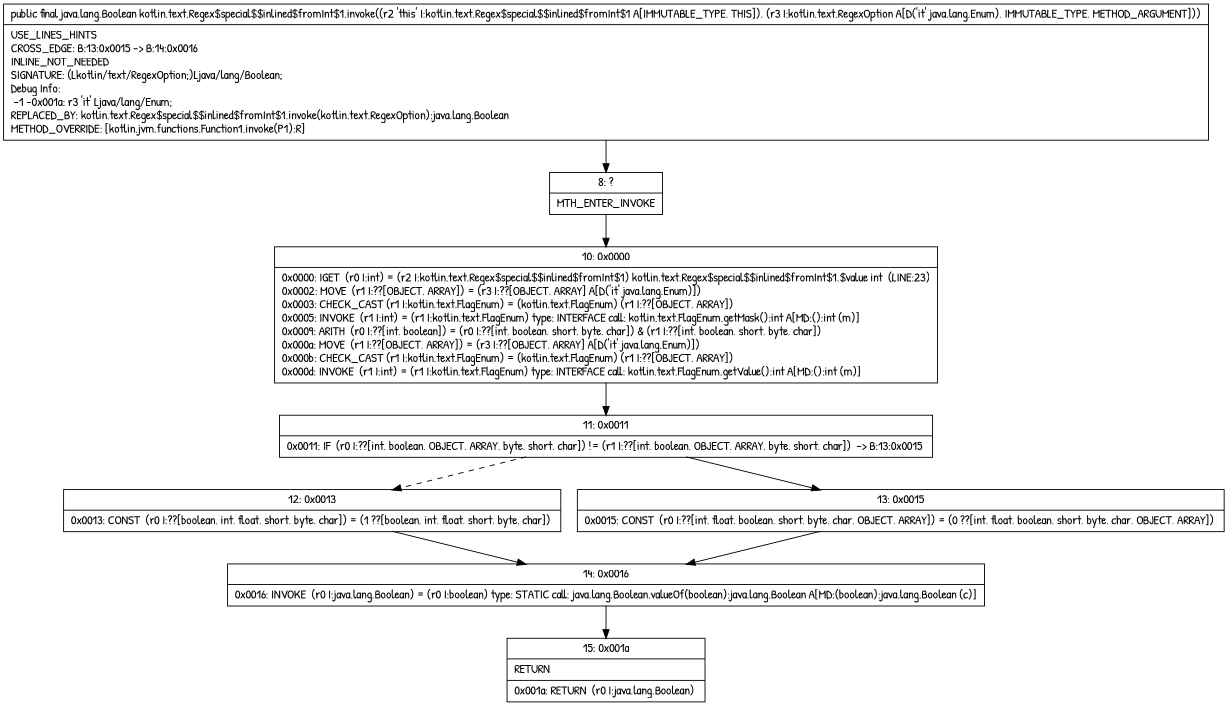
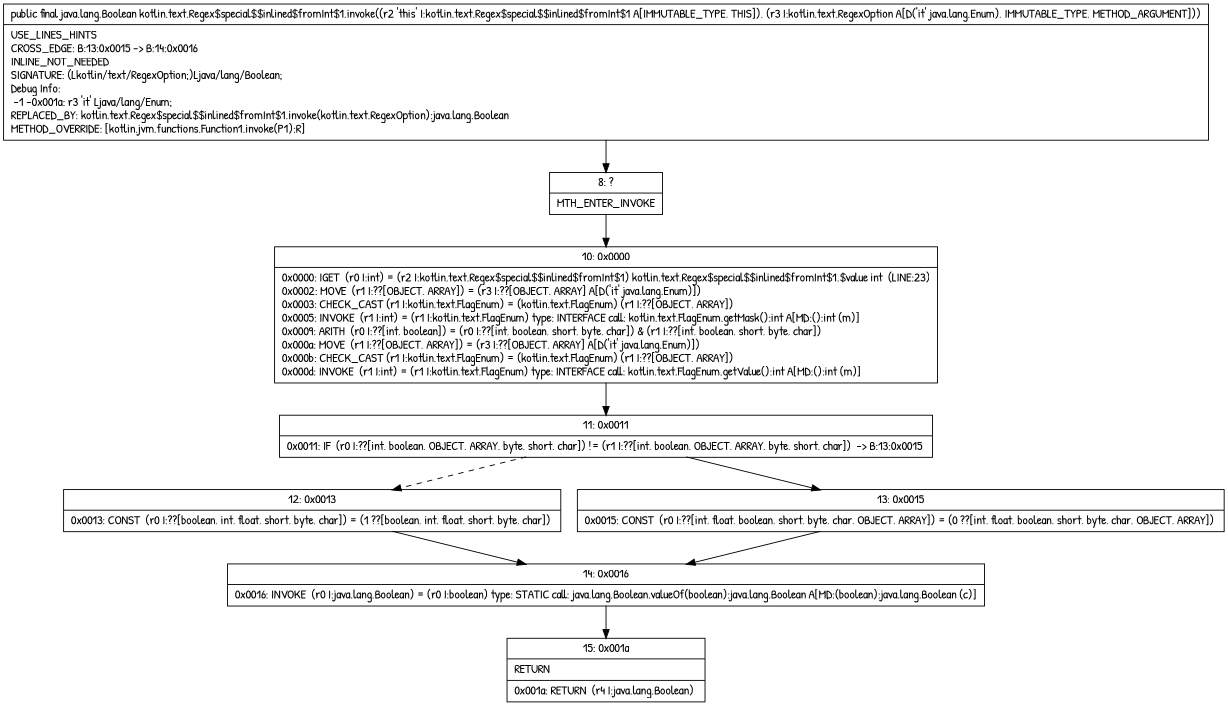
node "15: 0x001a": text "0x001a: RETURN  (r0 I:java.lang.Boolean)" -> "0x001a: RETURN  (r4 I:java.lang.Boolean)"
